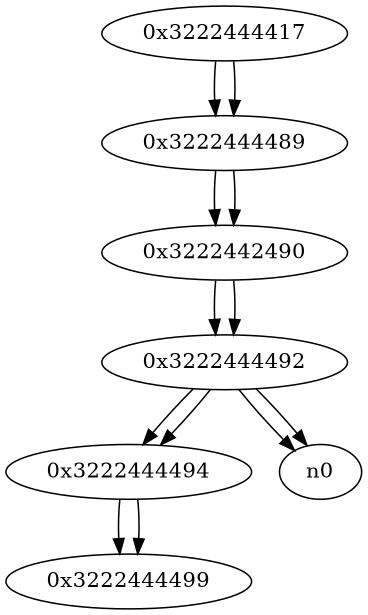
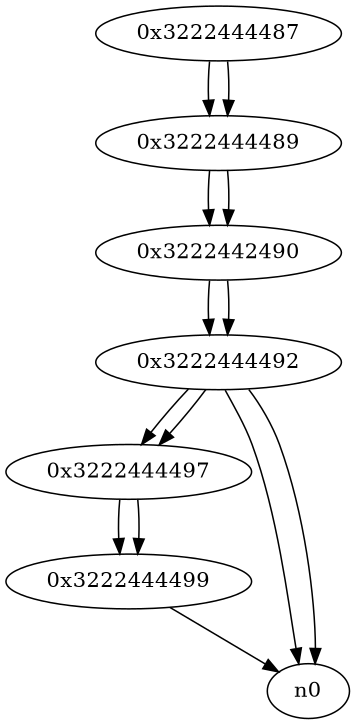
node "0x3222444417": label "0x3222444417" -> "0x3222444487"
node "0x3222444494": label "0x3222444494" -> "0x3222444497"
edge "0x3222444499" -> "n0": added
